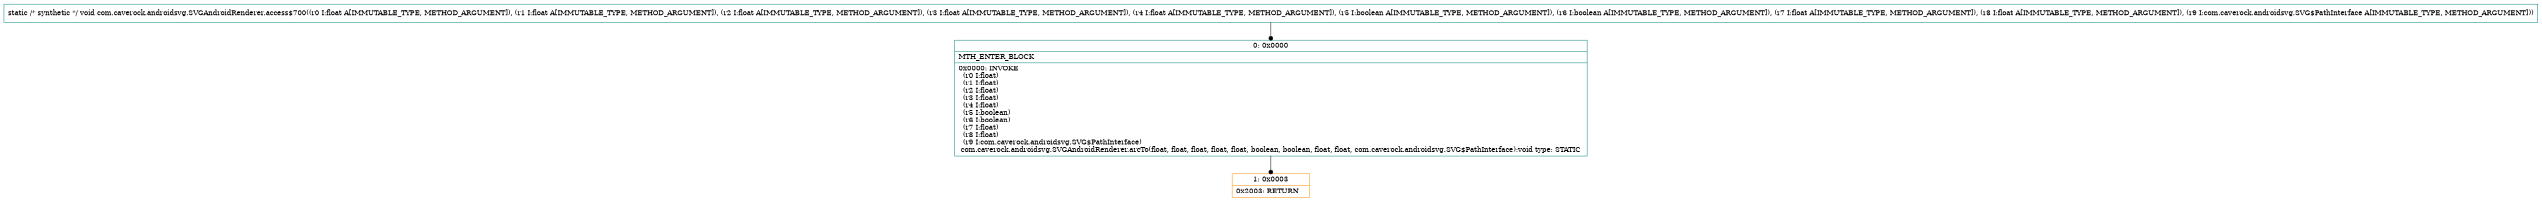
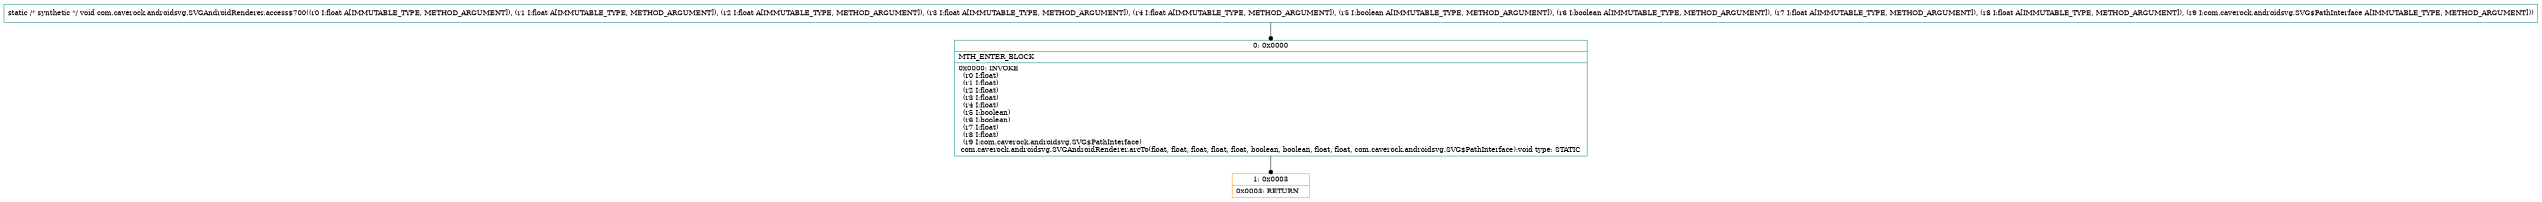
node "1: 0x0003": text "0x2003: RETURN" -> "0x0003: RETURN"
